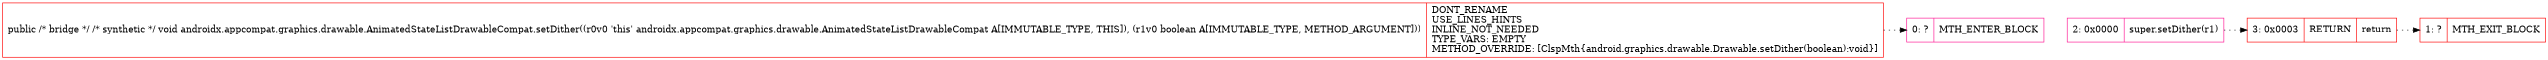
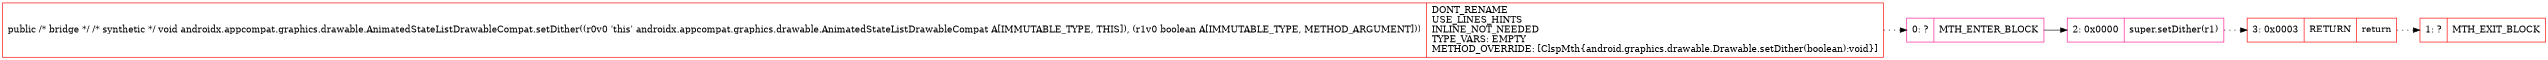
edge "0: ?" -> "2: 0x0000": added
